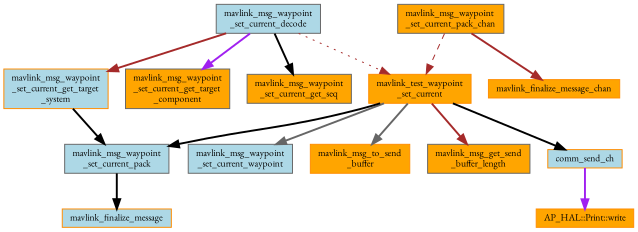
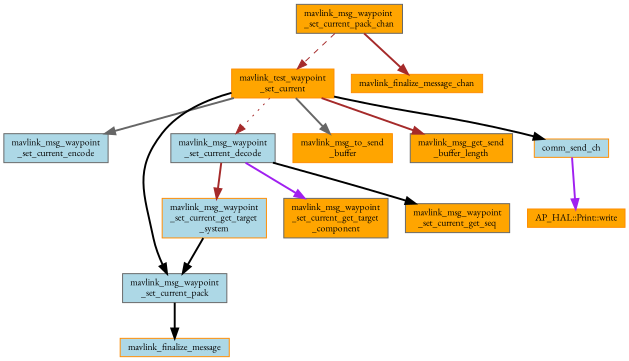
edge "mavlink_msg_waypoint _set_current_decode" -> "mavlink_test_waypoint _set_current": reversed
node "mavlink_msg_waypoint _set_current_waypoint": label "mavlink_msg_waypoint _set_current_waypoint" -> "mavlink_msg_waypoint _set_current_encode"
